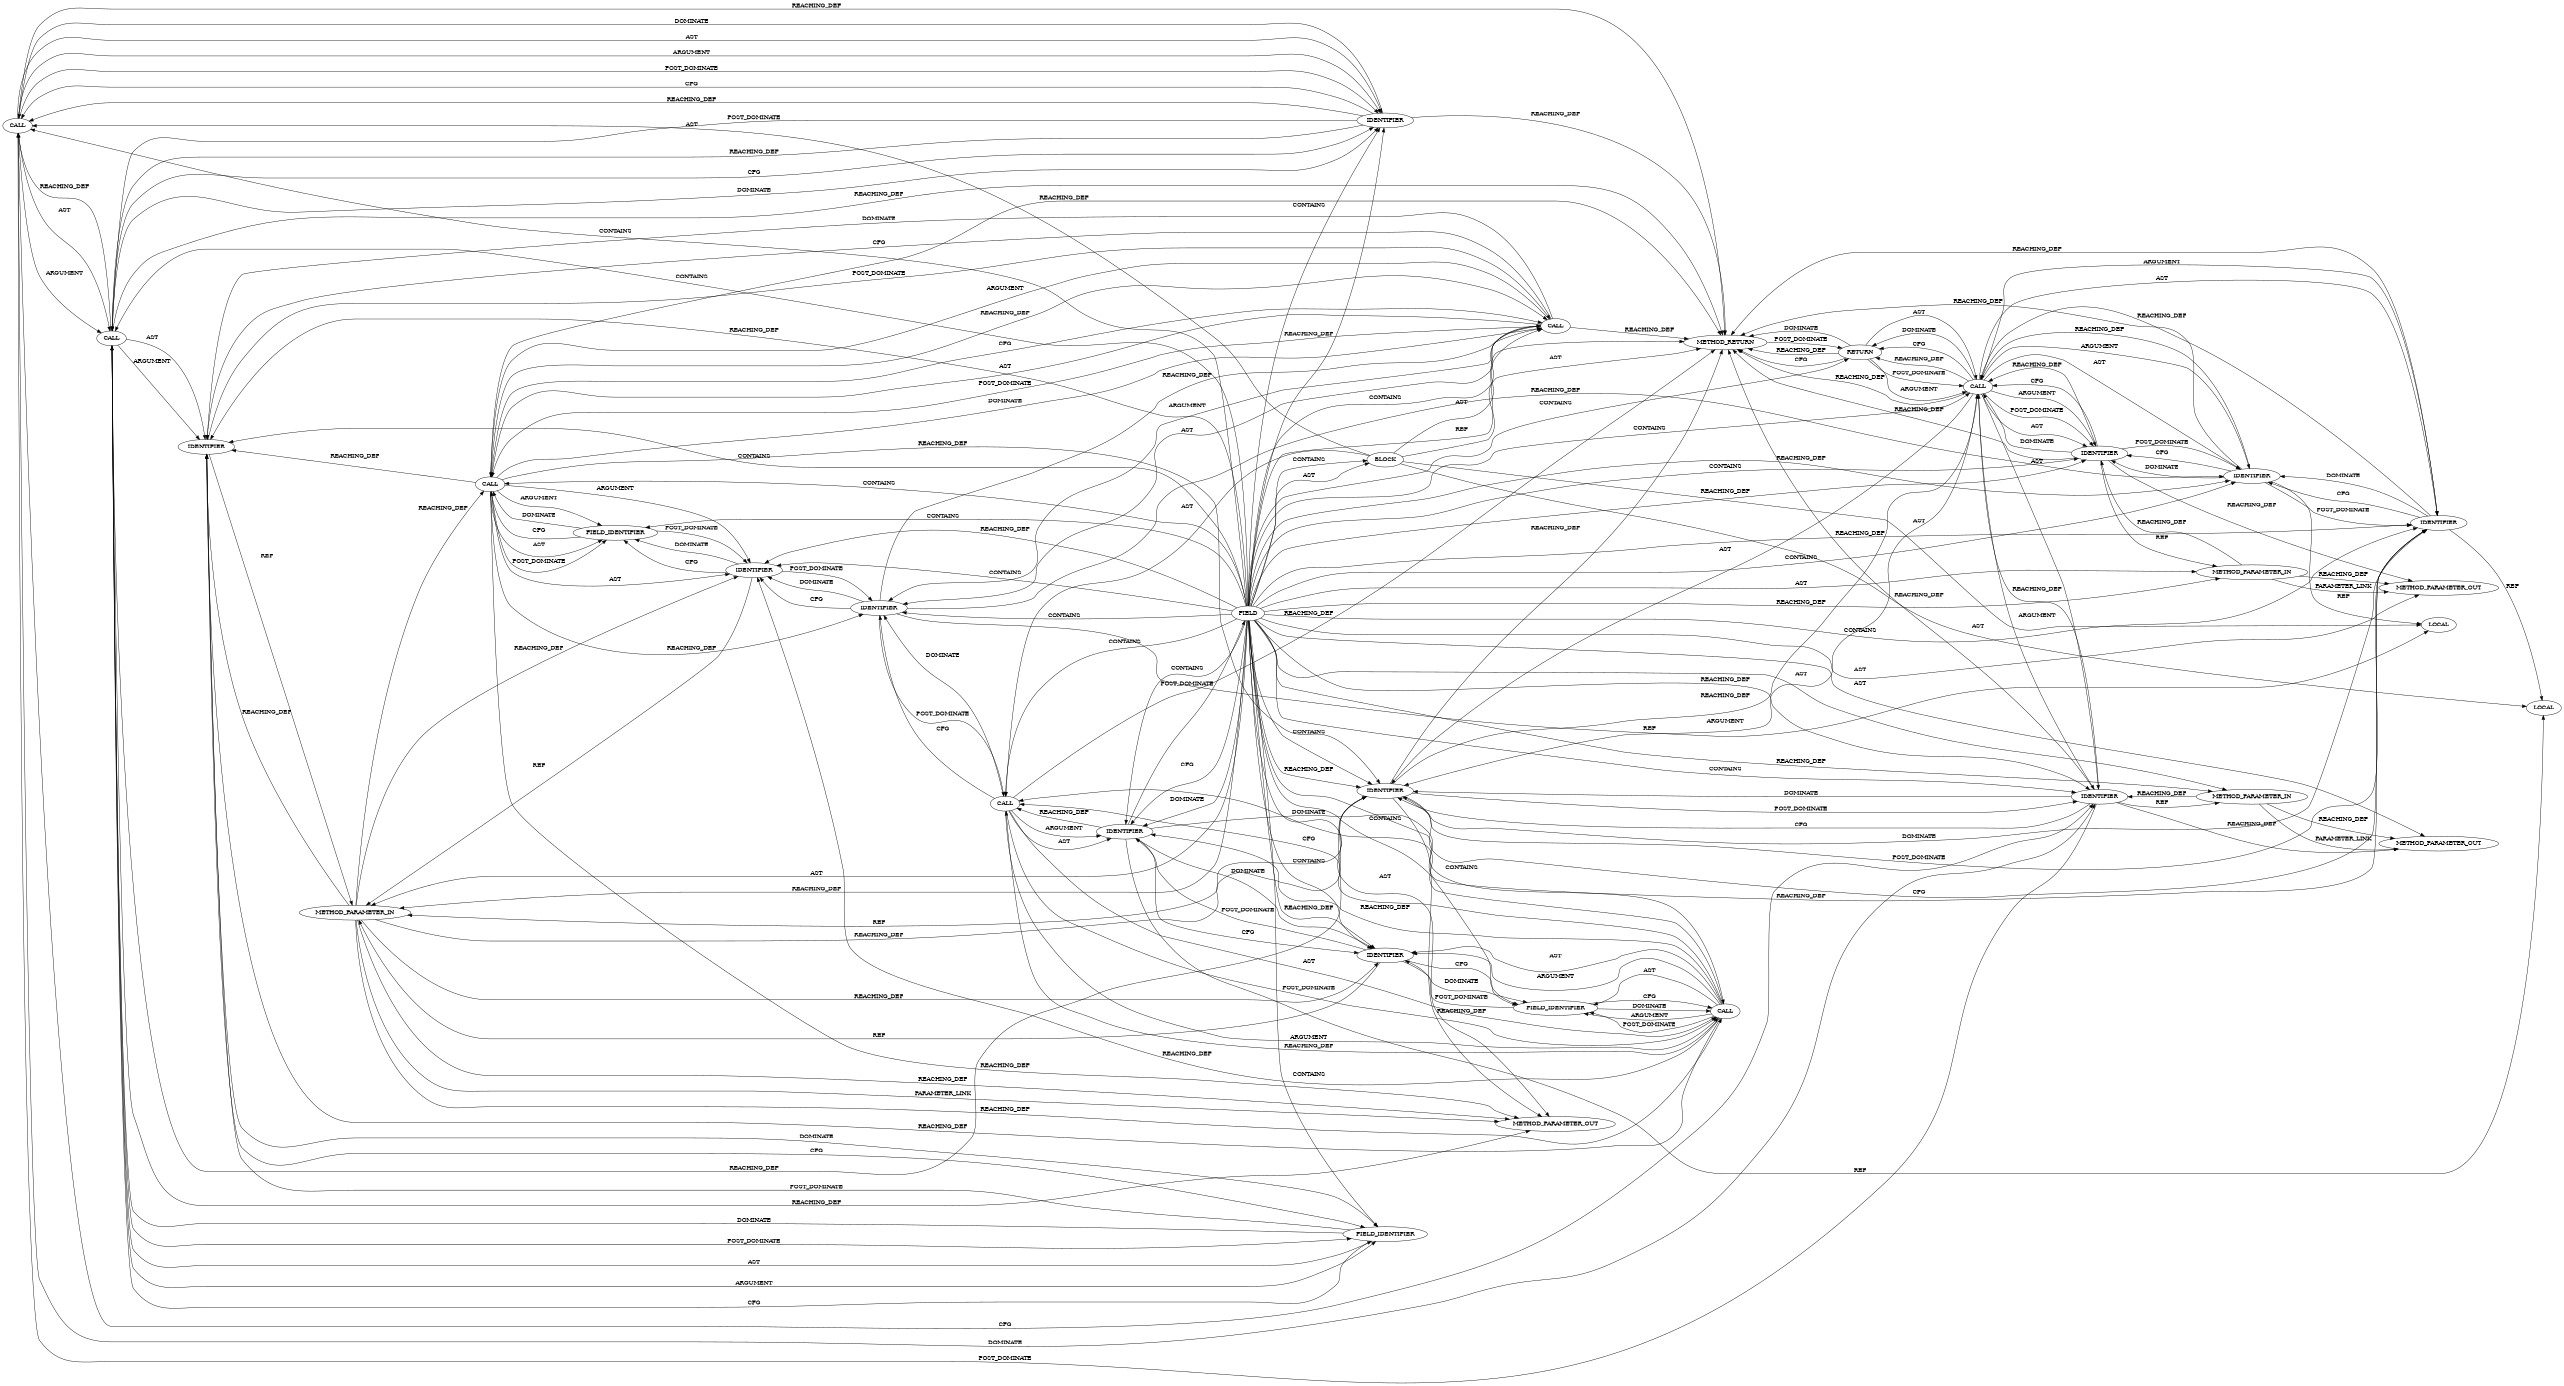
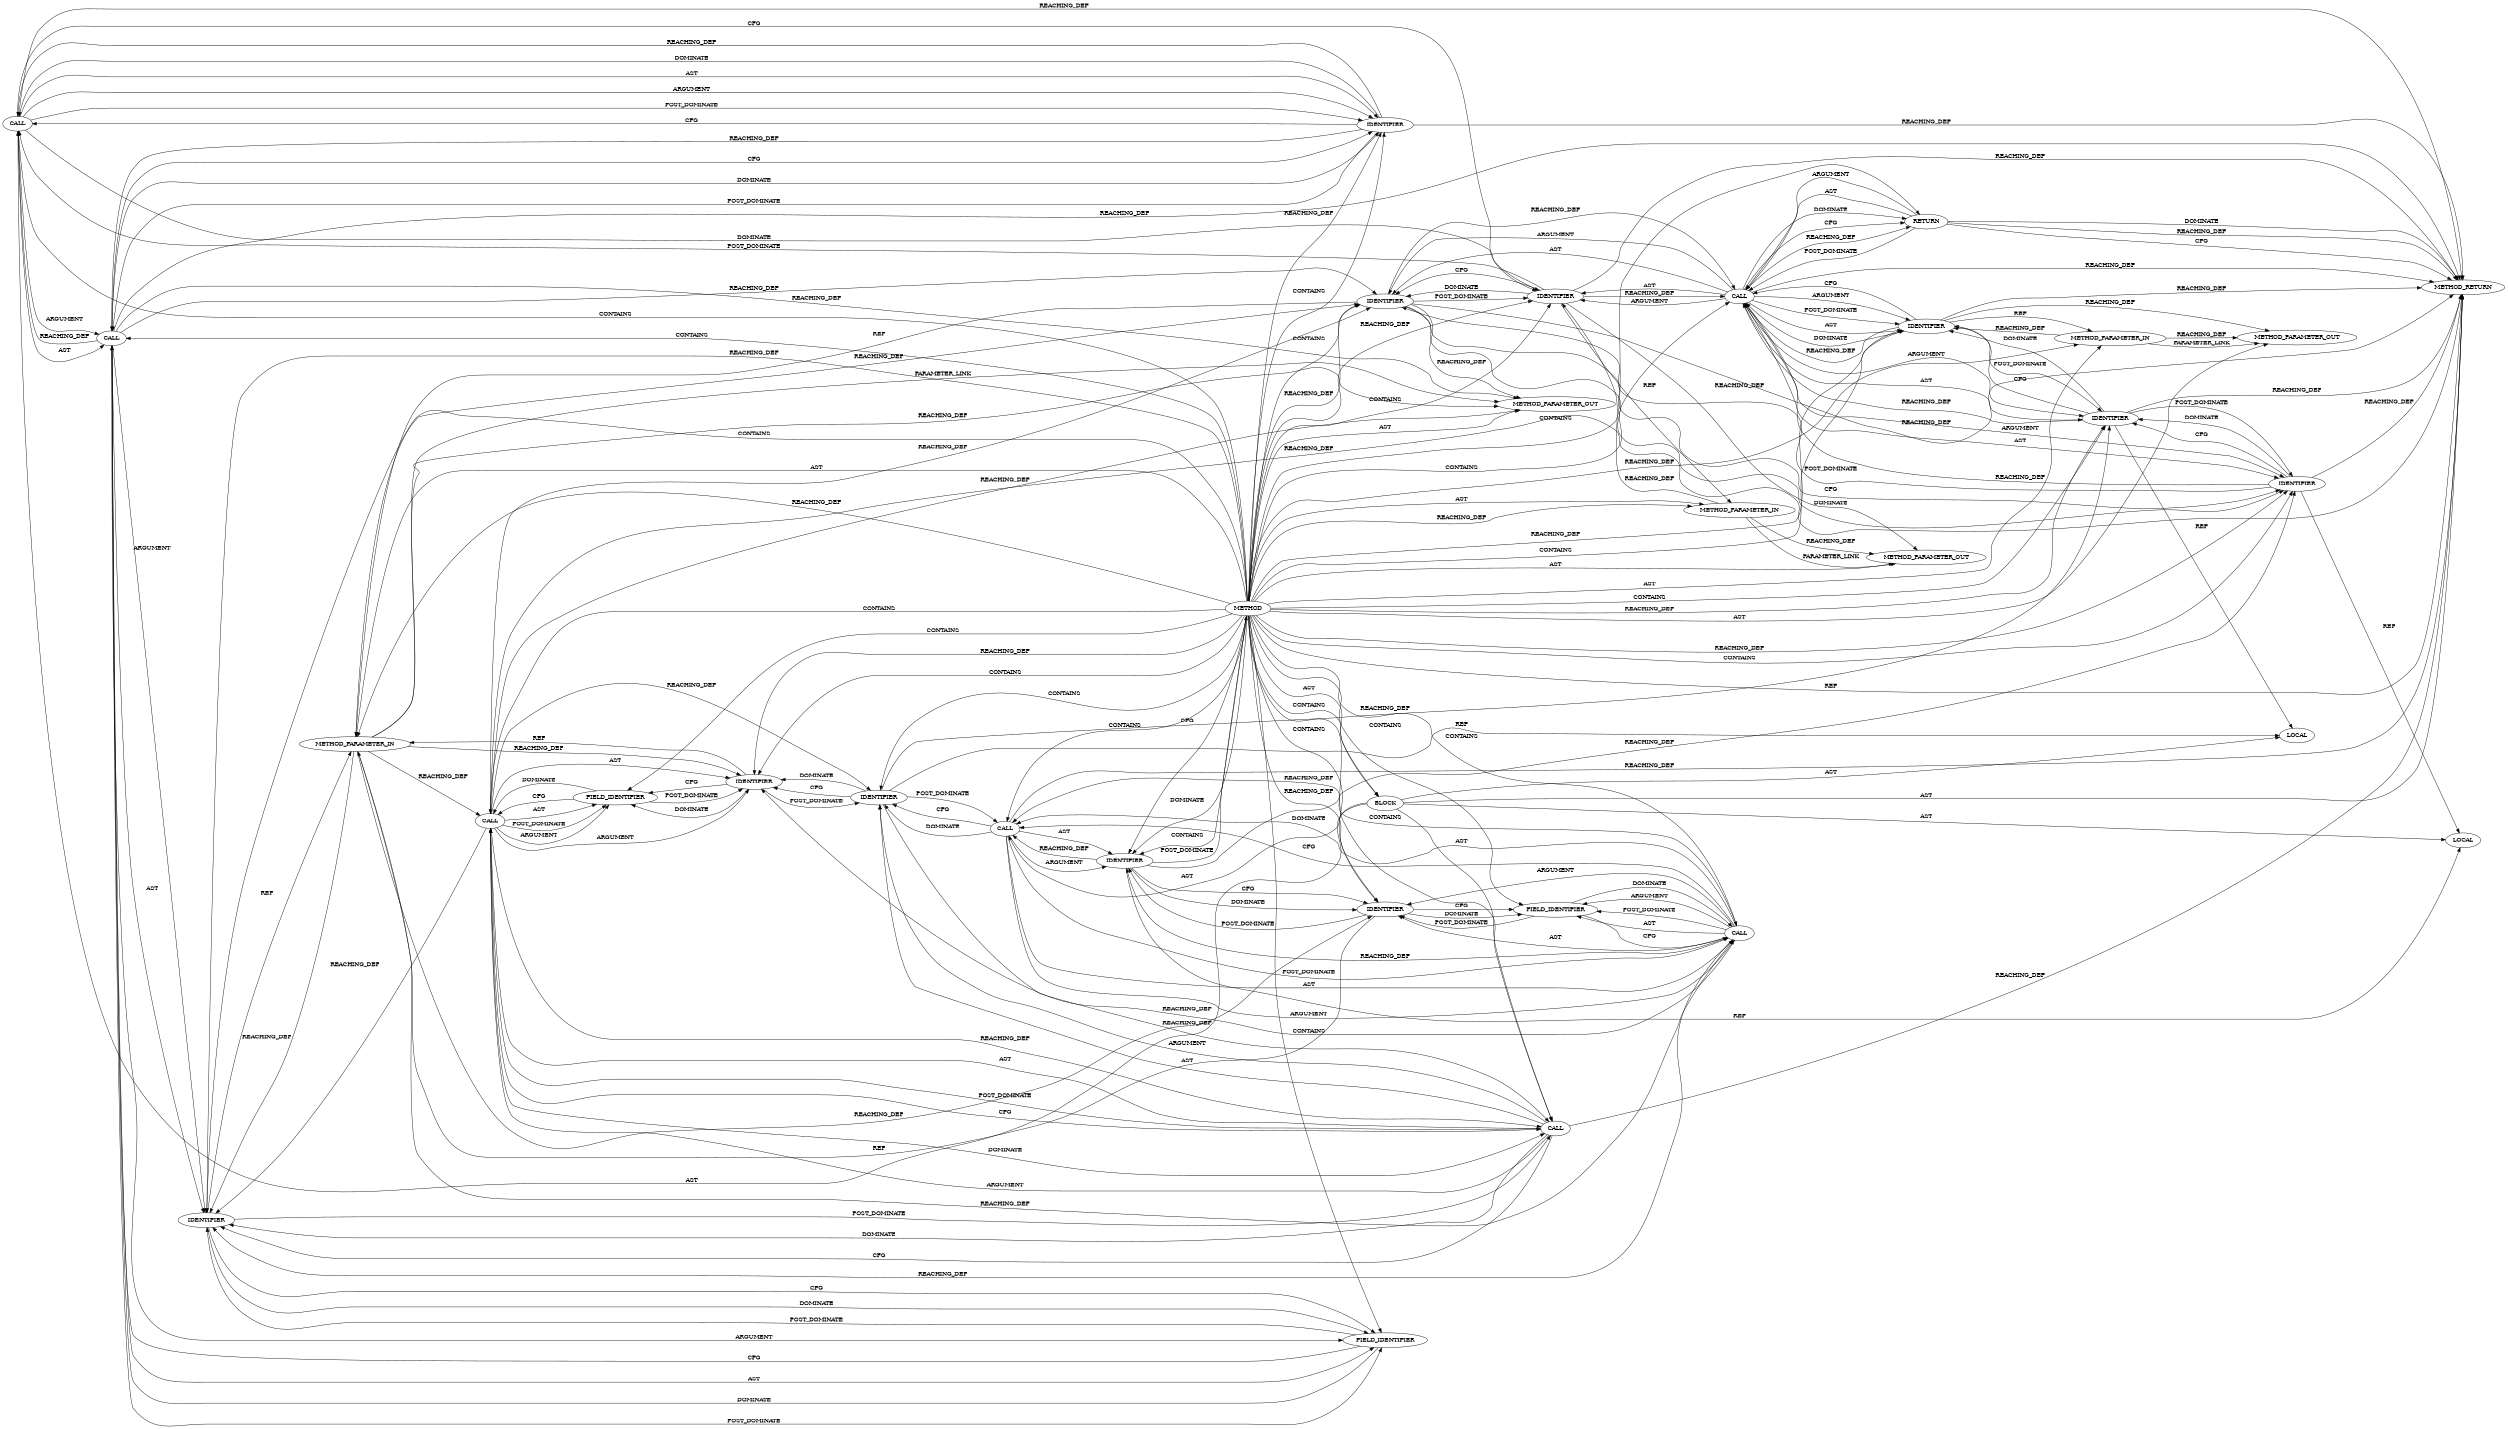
edge "METHOD_RETURN" -> "RETURN": removed, label "POST_DOMINATE"
node "FIELD": label "FIELD" -> "METHOD"
